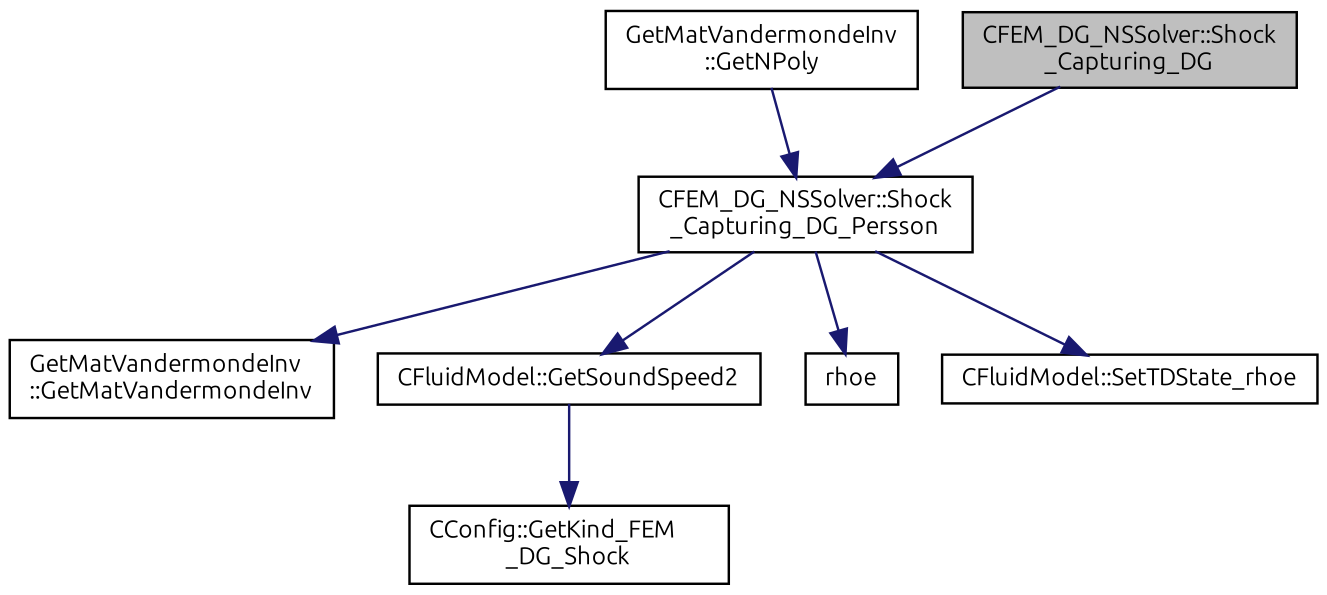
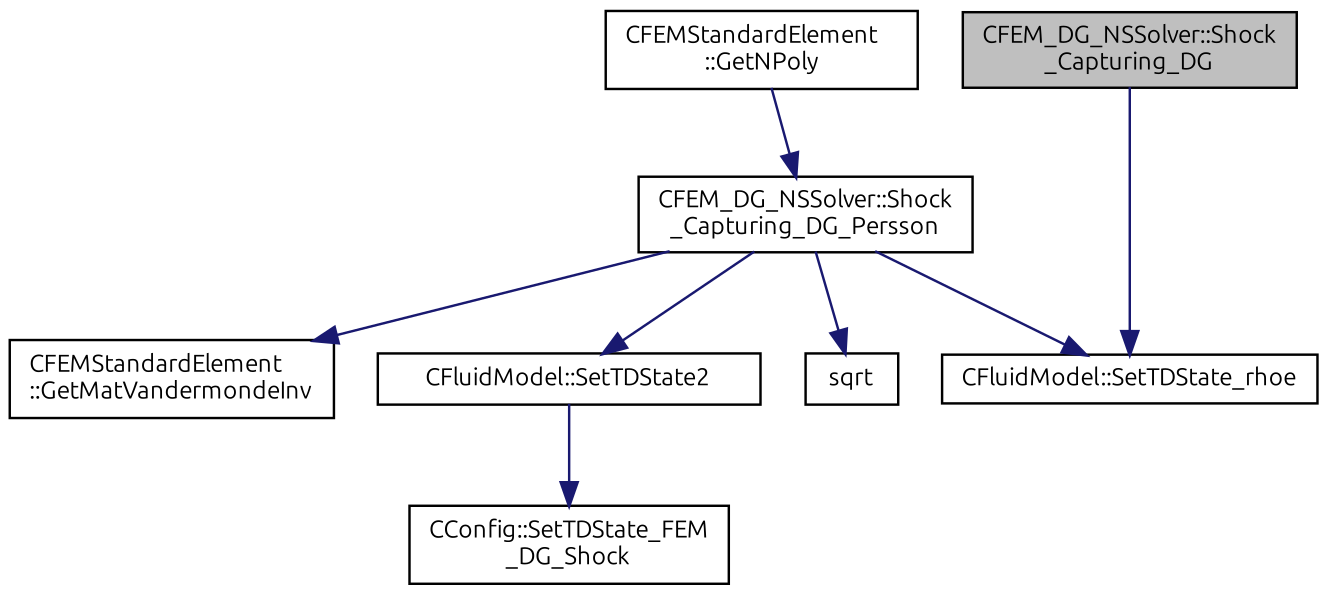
node "GetMatVandermondeInv ::GetNPoly": label "GetMatVandermondeInv ::GetNPoly" -> "CFEMStandardElement ::GetNPoly"
edge "CFEM_DG_NSSolver::Shock _Capturing_DG" -> "CFEM_DG_NSSolver::Shock _Capturing_DG_Persson": now "CFEM_DG_NSSolver::Shock _Capturing_DG" -> "CFluidModel::SetTDState_rhoe"
node "GetMatVandermondeInv ::GetMatVandermondeInv": label "GetMatVandermondeInv ::GetMatVandermondeInv" -> "CFEMStandardElement ::GetMatVandermondeInv"
node "CFluidModel::GetSoundSpeed2": label "CFluidModel::GetSoundSpeed2" -> "CFluidModel::SetTDState2"
node "rhoe": label "rhoe" -> "sqrt"
node "CConfig::GetKind_FEM _DG_Shock": label "CConfig::GetKind_FEM _DG_Shock" -> "CConfig::SetTDState_FEM _DG_Shock"
